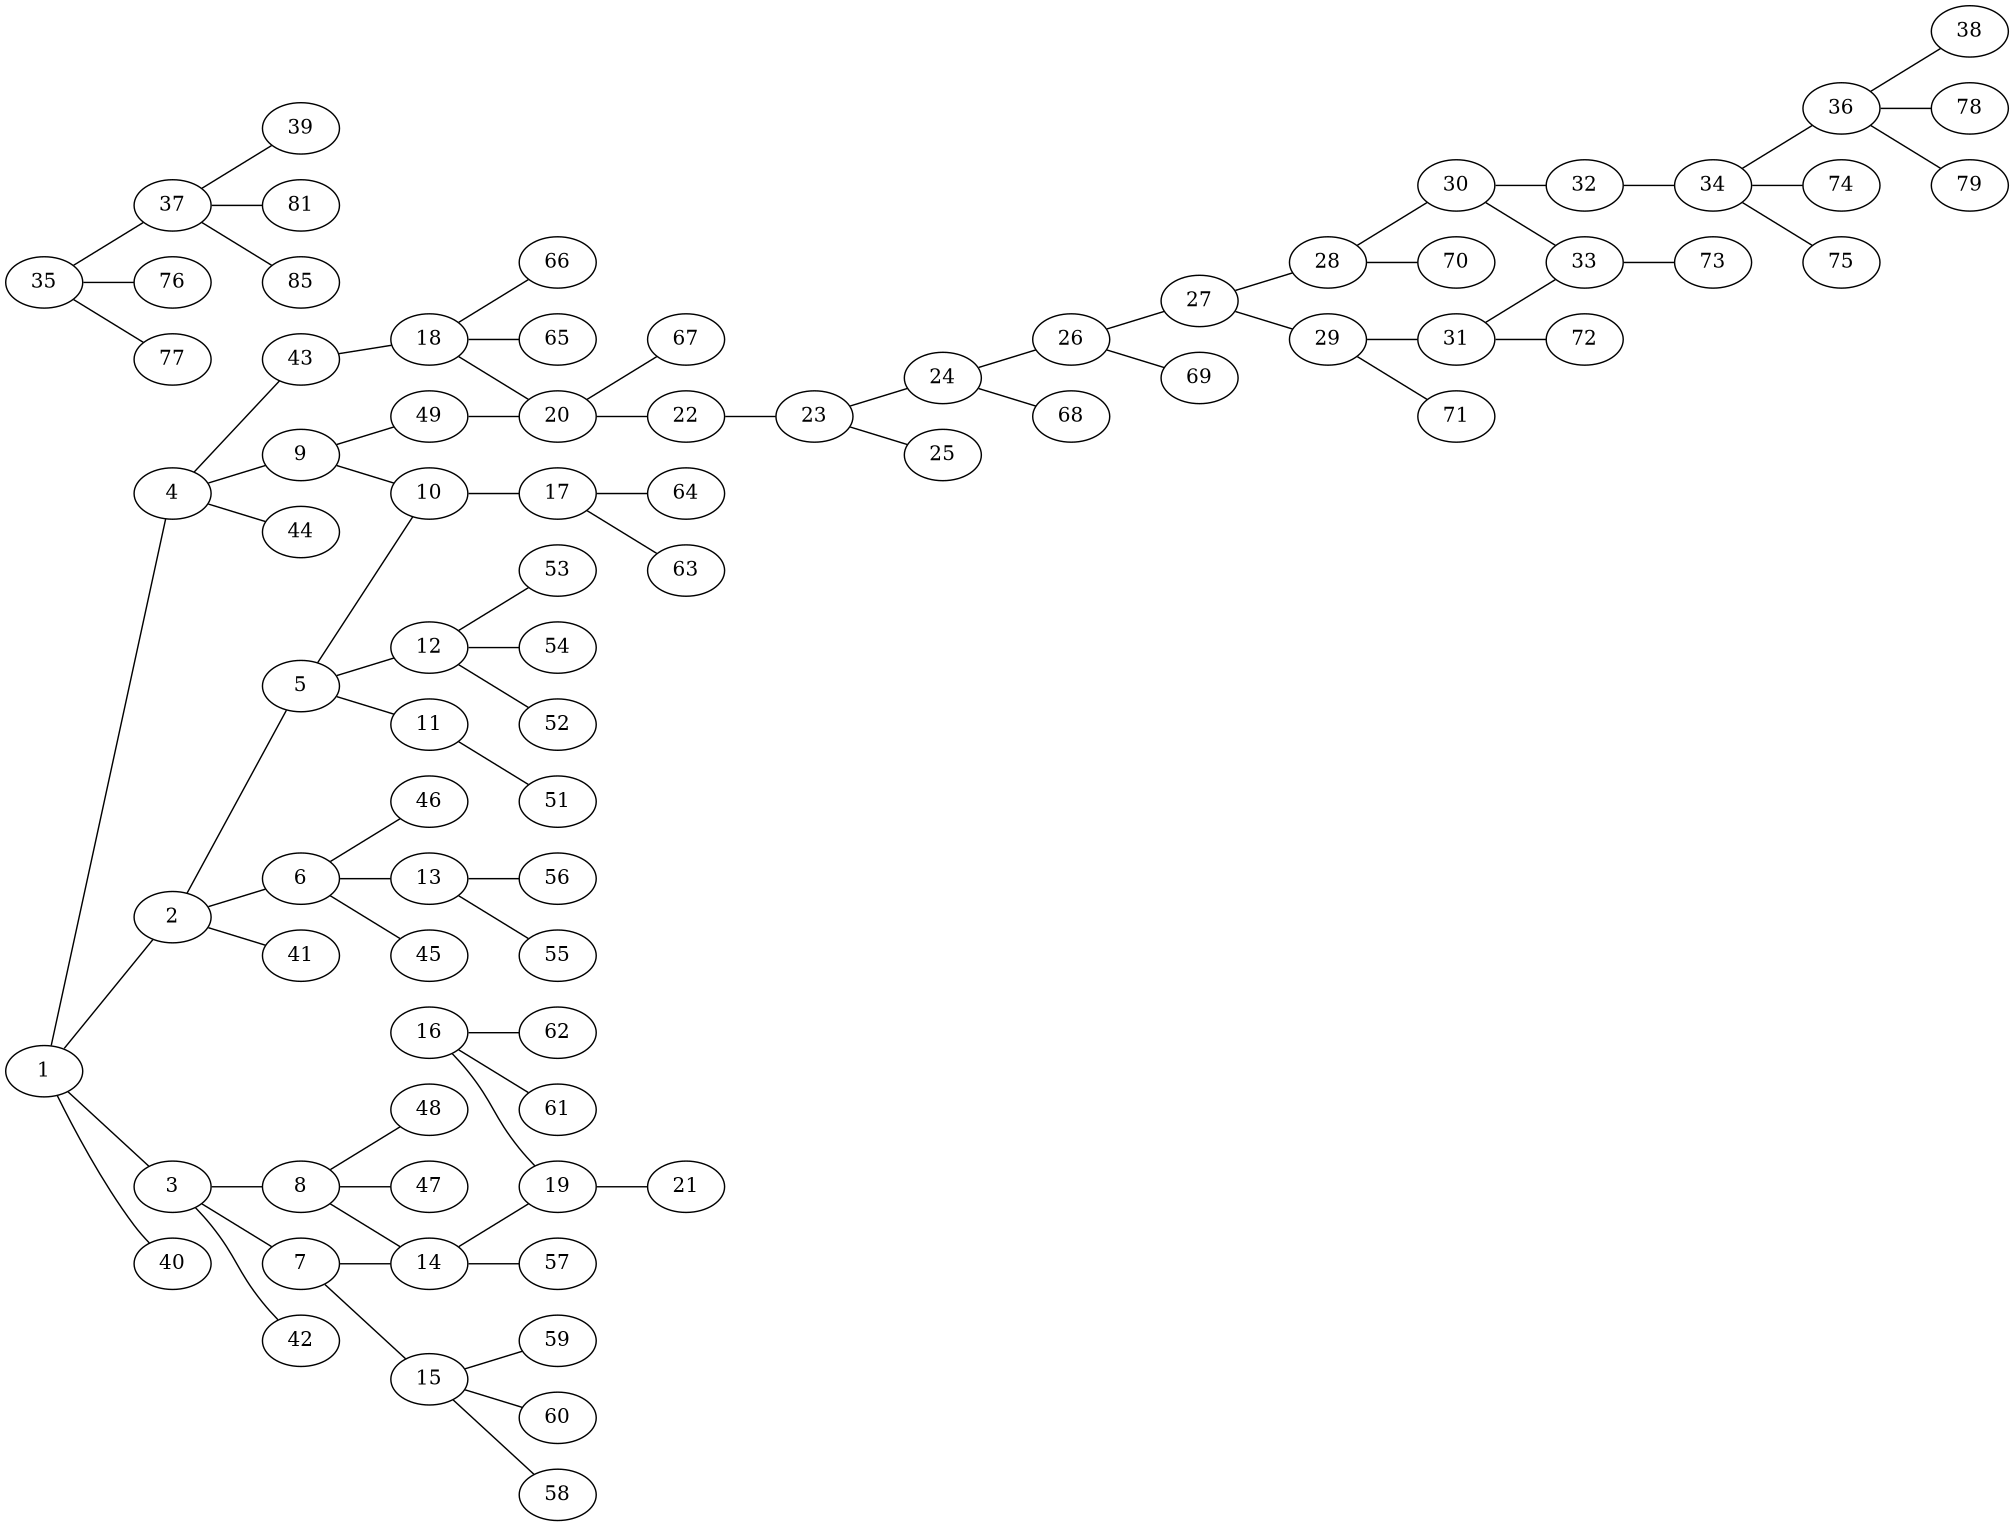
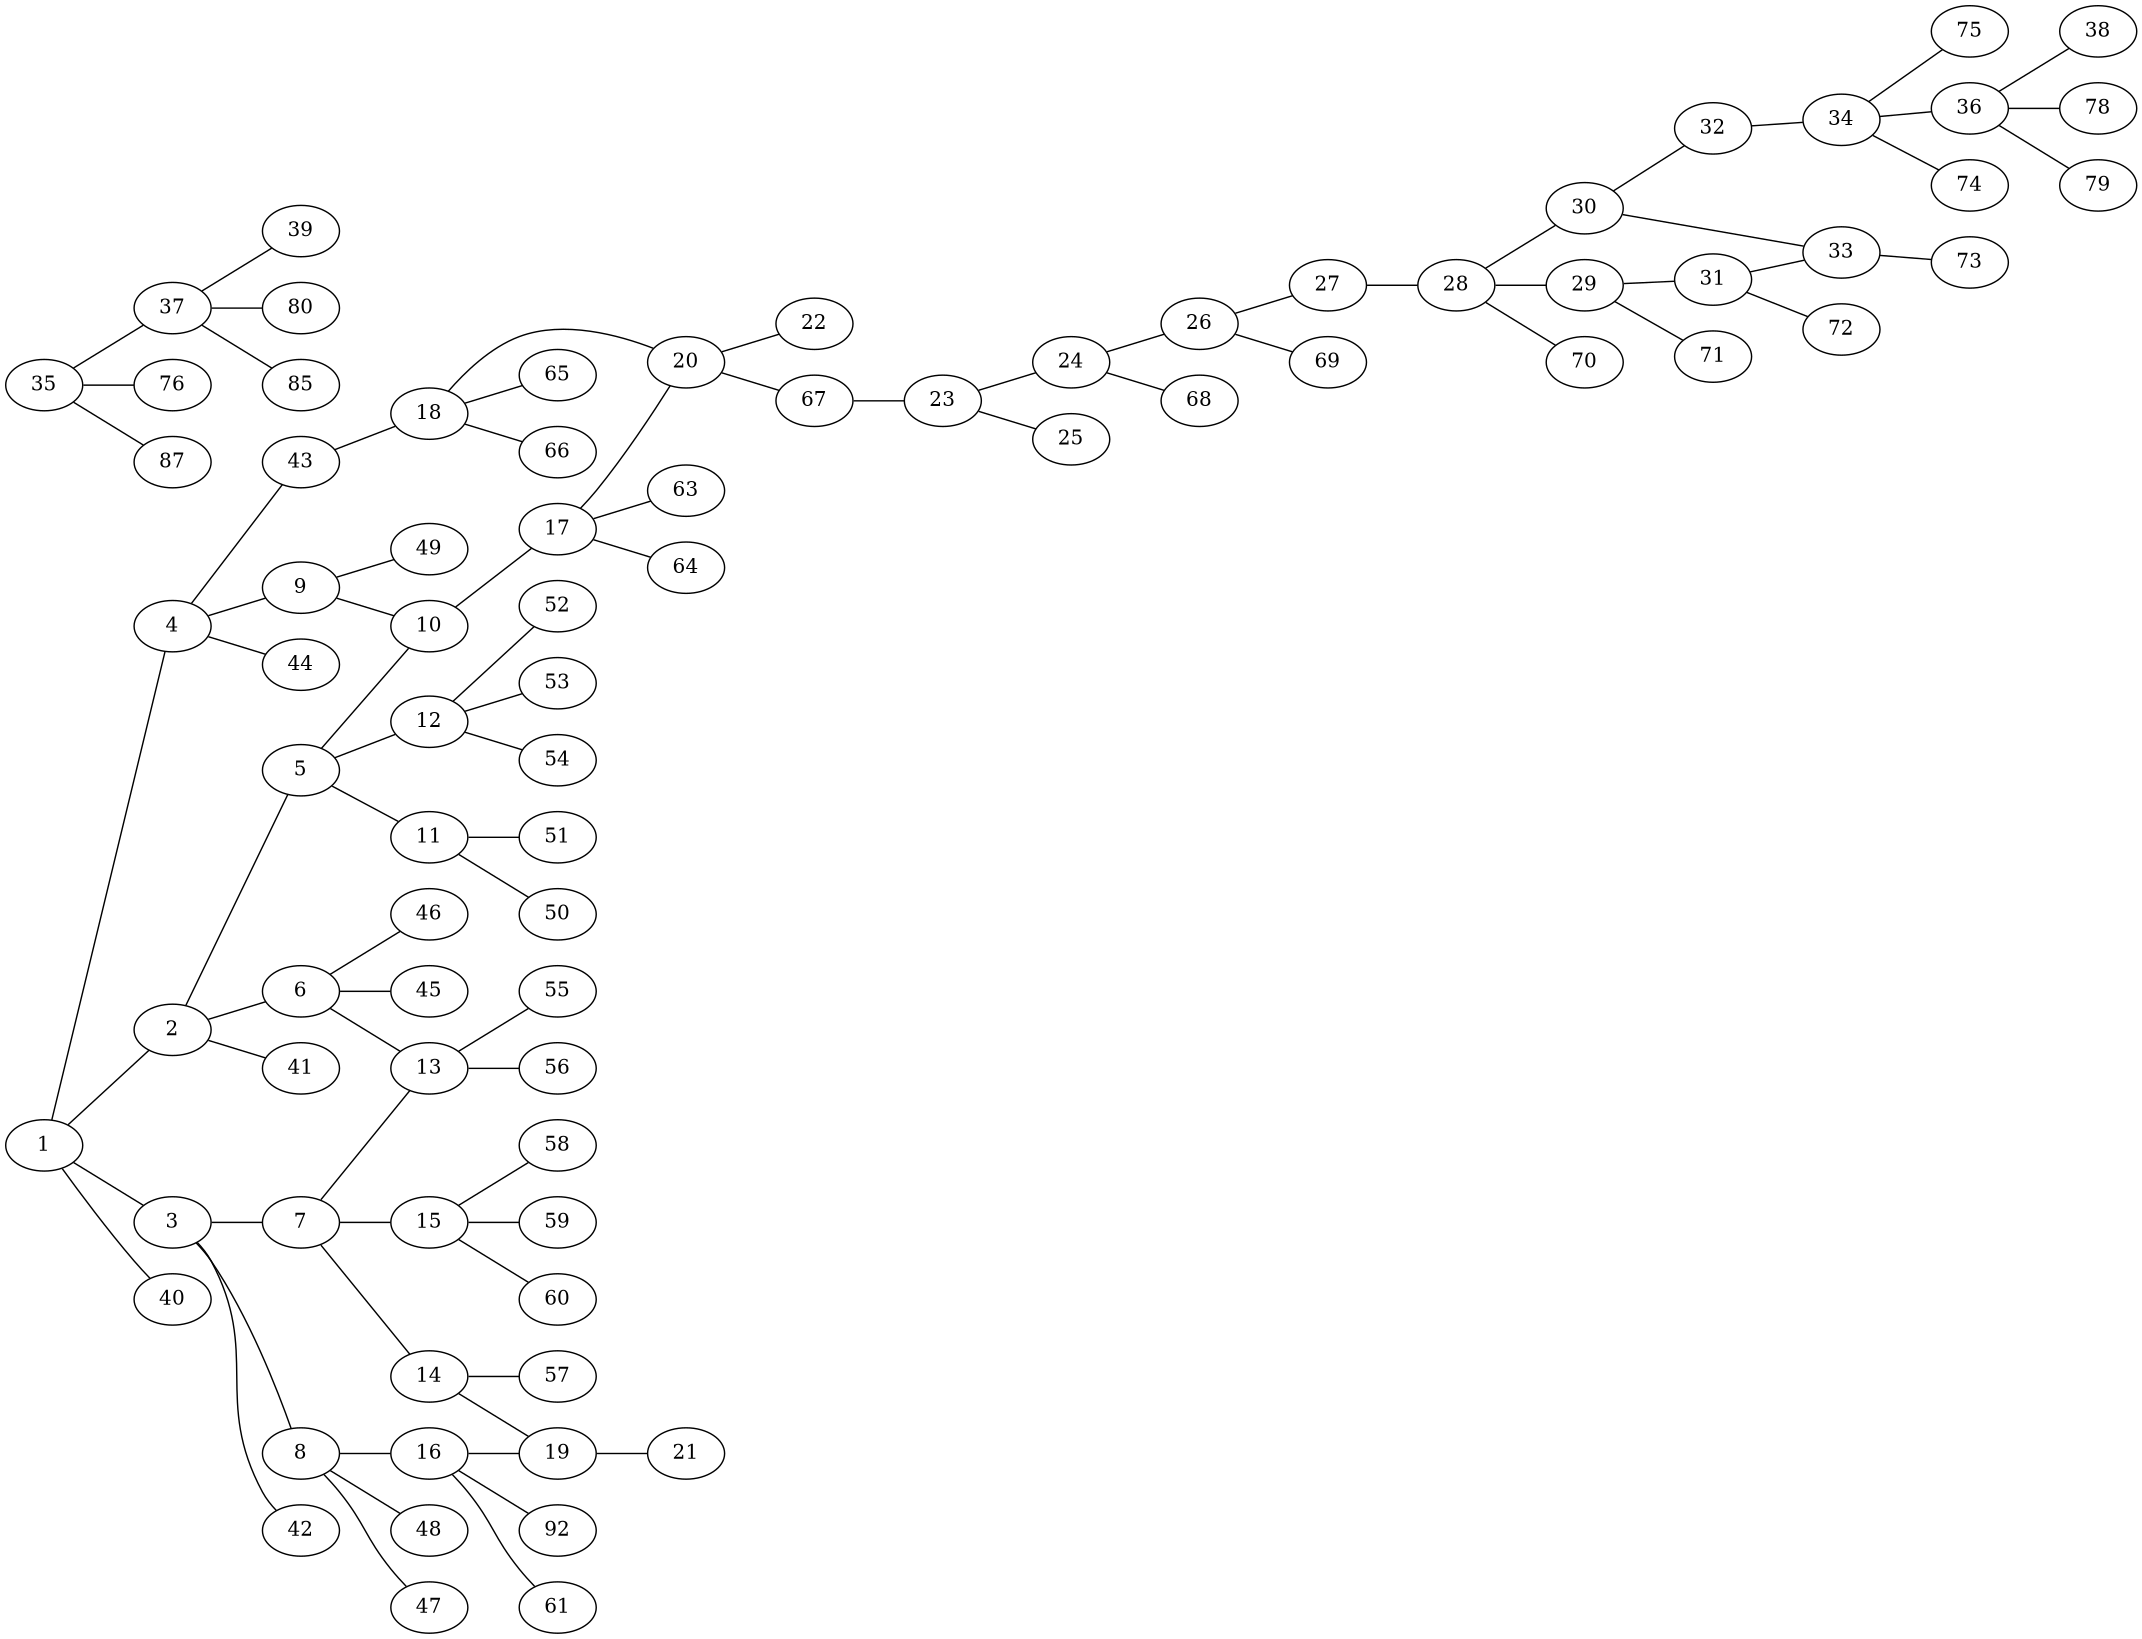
node "81": label "81" -> "80"
edge "27" -- "29": now "28" -- "29"
node "77": label "77" -> "87"
edge "49" -- "20": now "17" -- "20"
edge "22" -- "23": now "67" -- "23"
node "50": added
node "62": label "62" -> "92"
edge "13" -- "7": added
edge "8" -- "14": now "8" -- "16"
